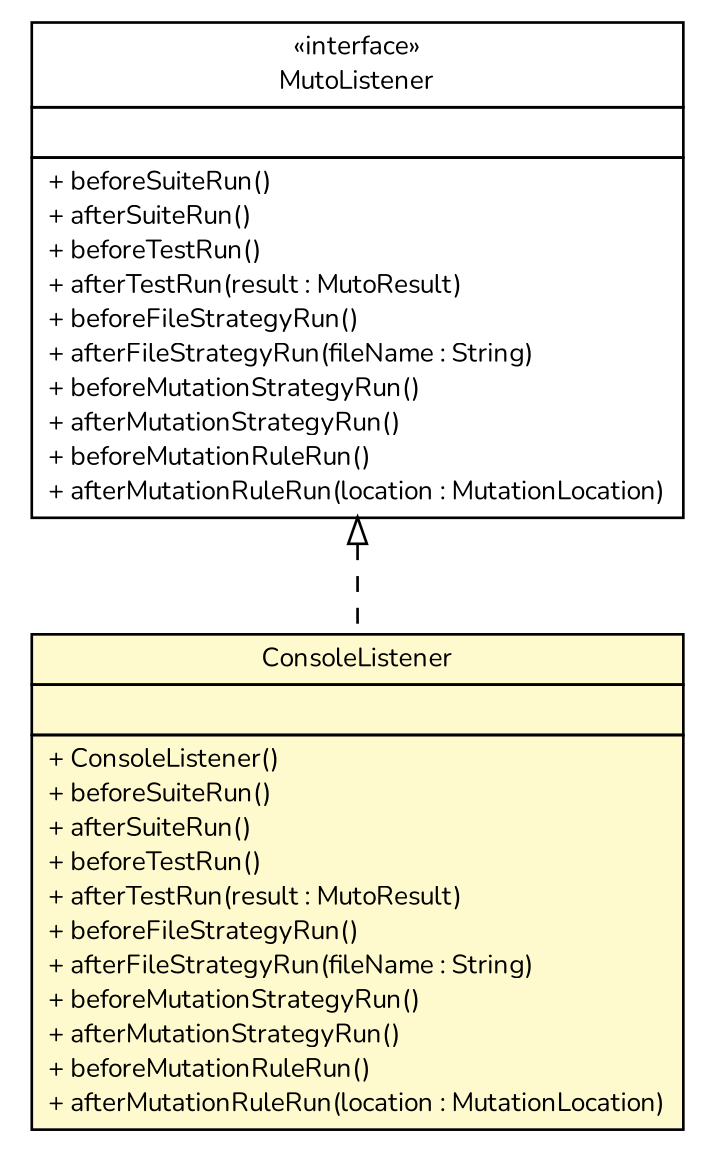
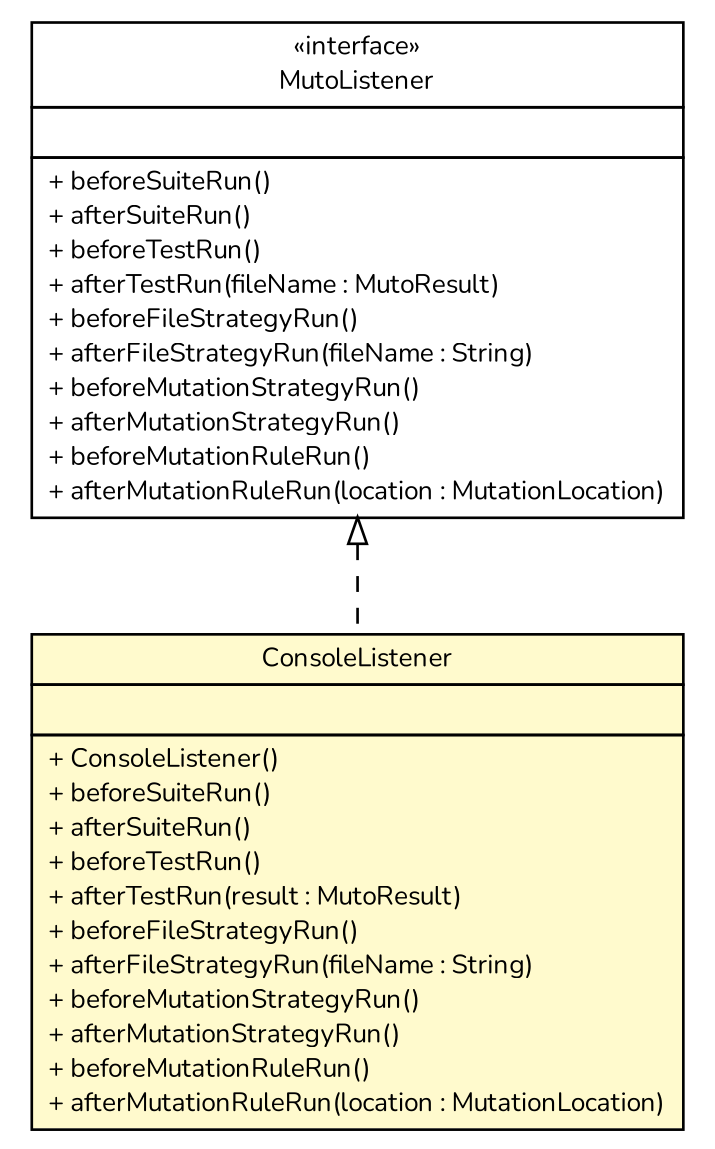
node "MutoListener": text "+ afterTestRun(result : MutoResult)" -> "+ afterTestRun(fileName : MutoResult)"
